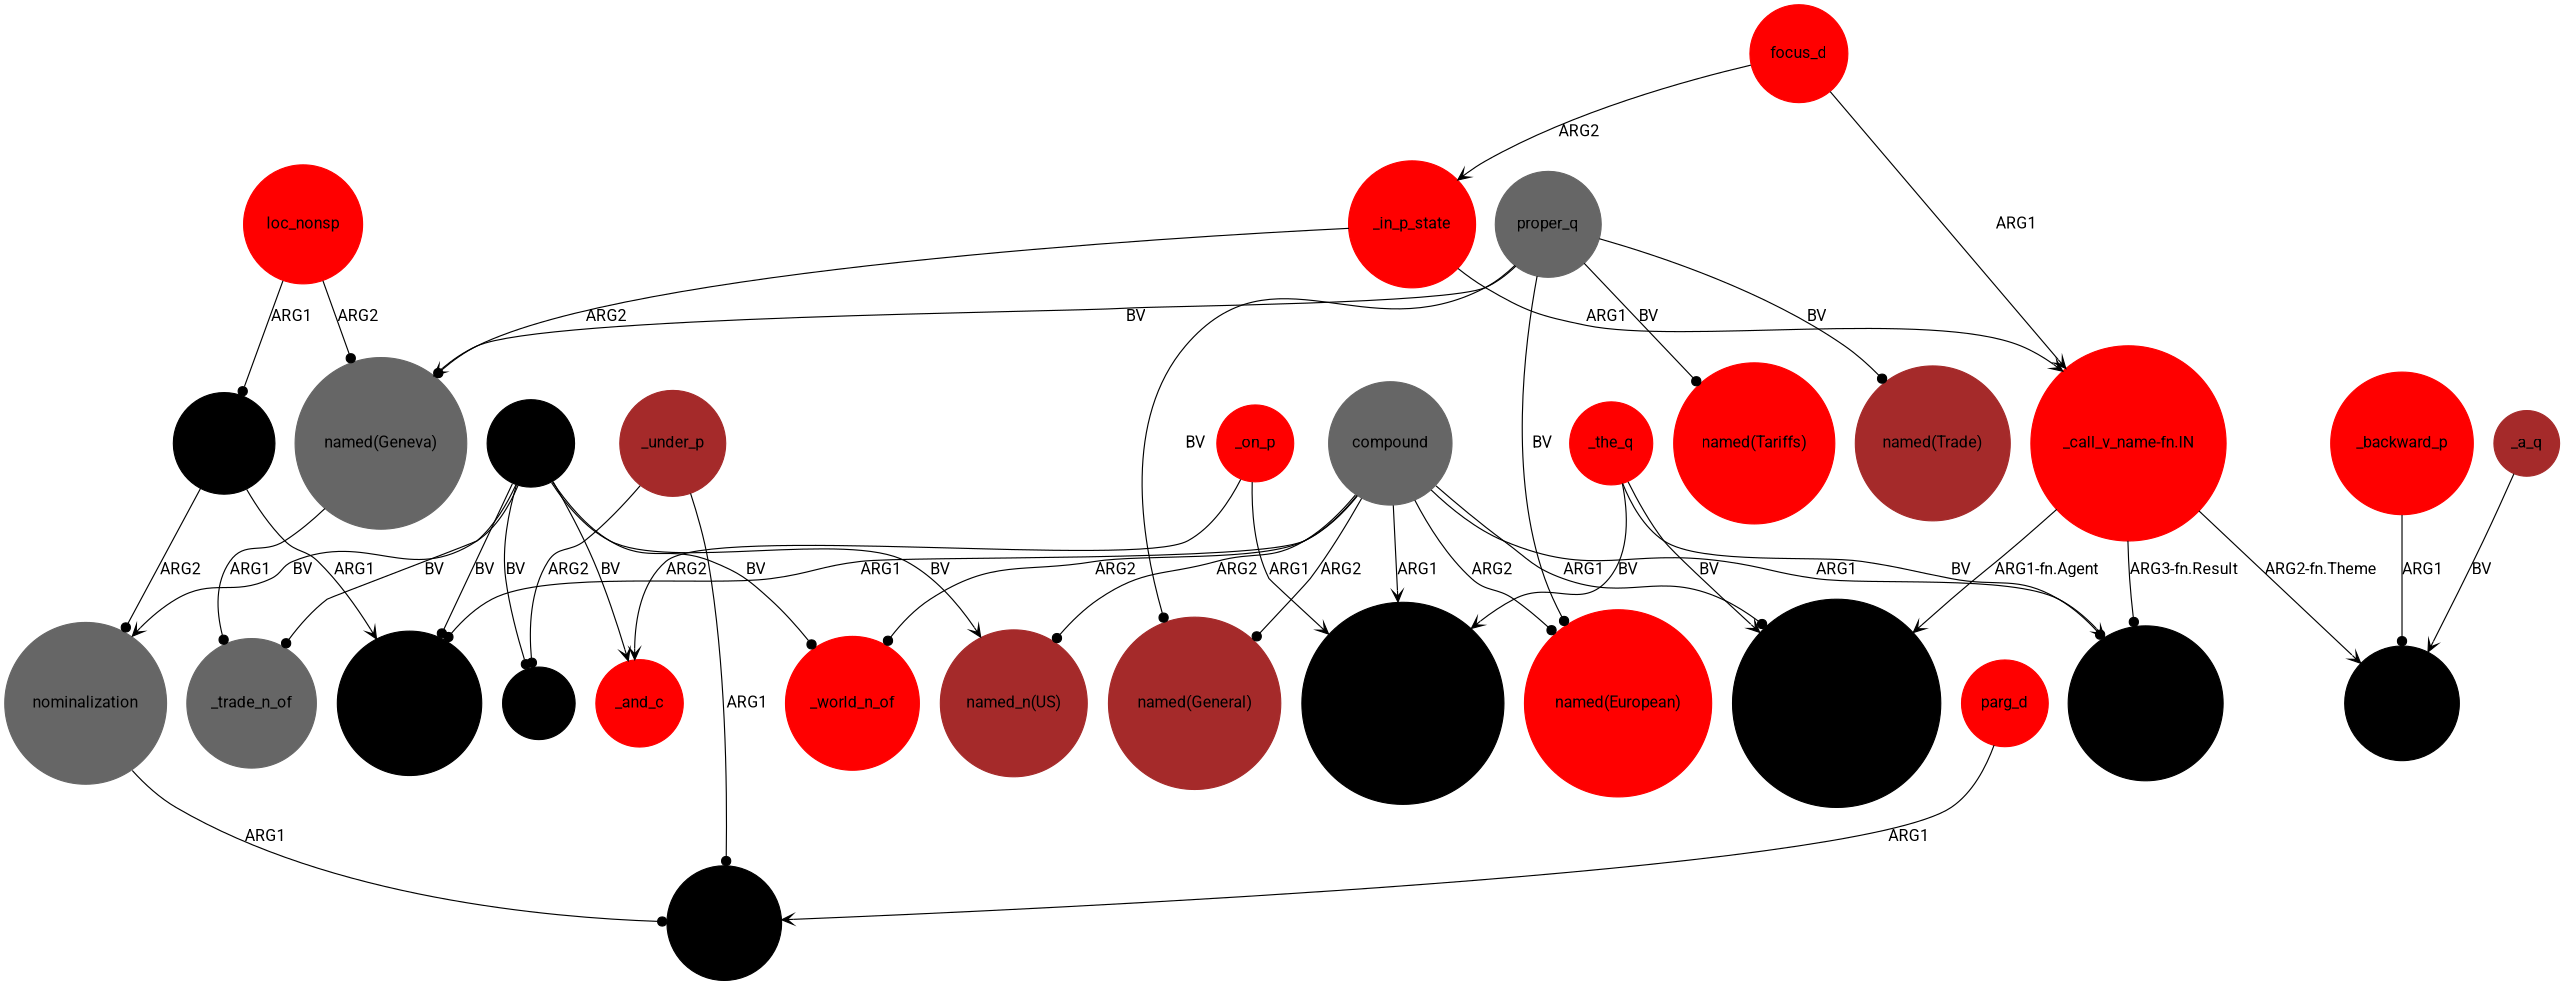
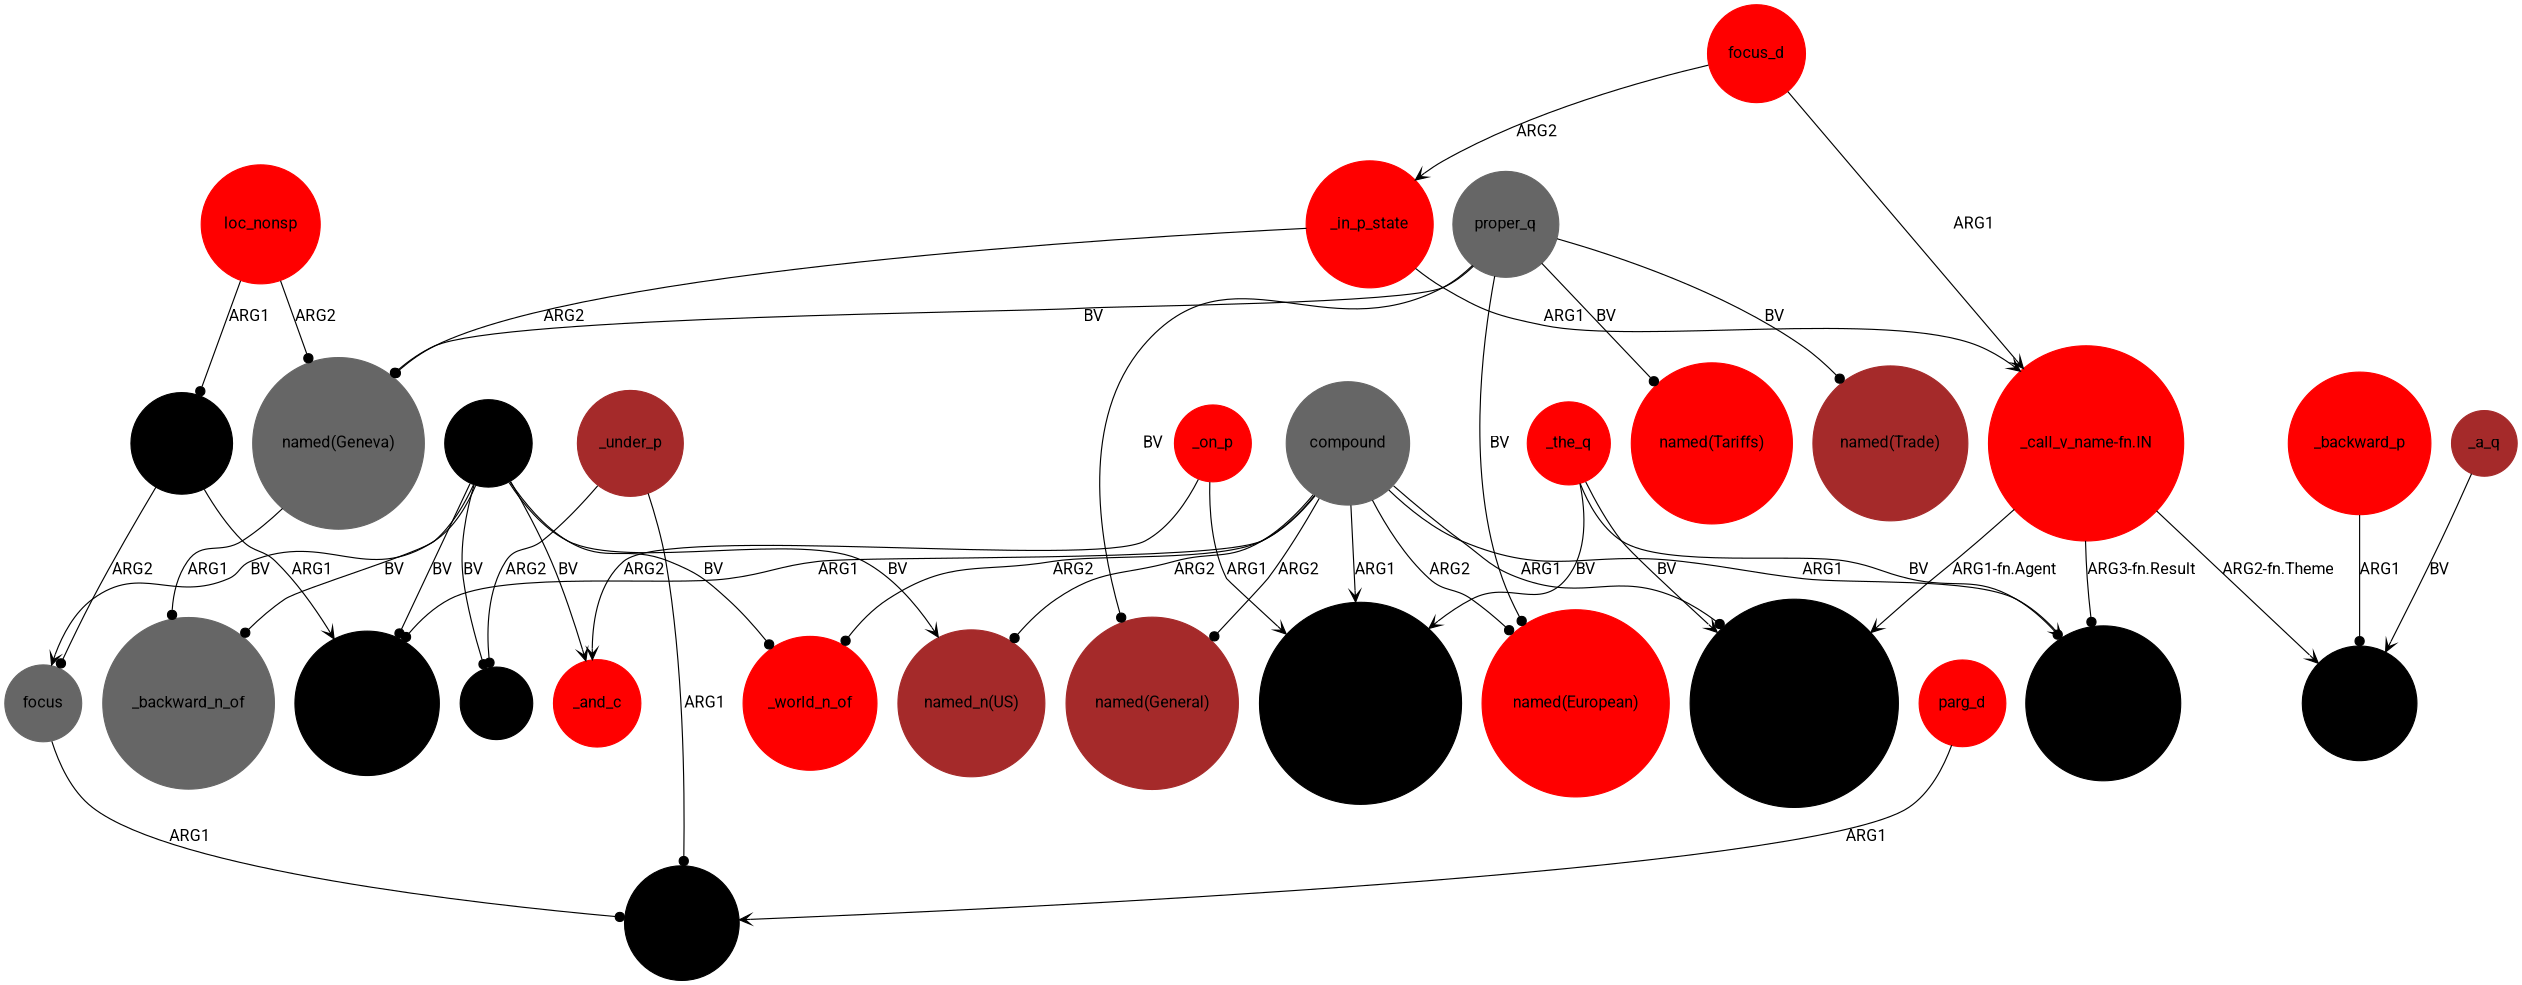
edge "proper_q" -> "named(Geneva)": arrowhead vee -> dot
node "nominalization": label "nominalization" -> "focus"
node "_trade_n_of": label "_trade_n_of" -> "_backward_n_of"
